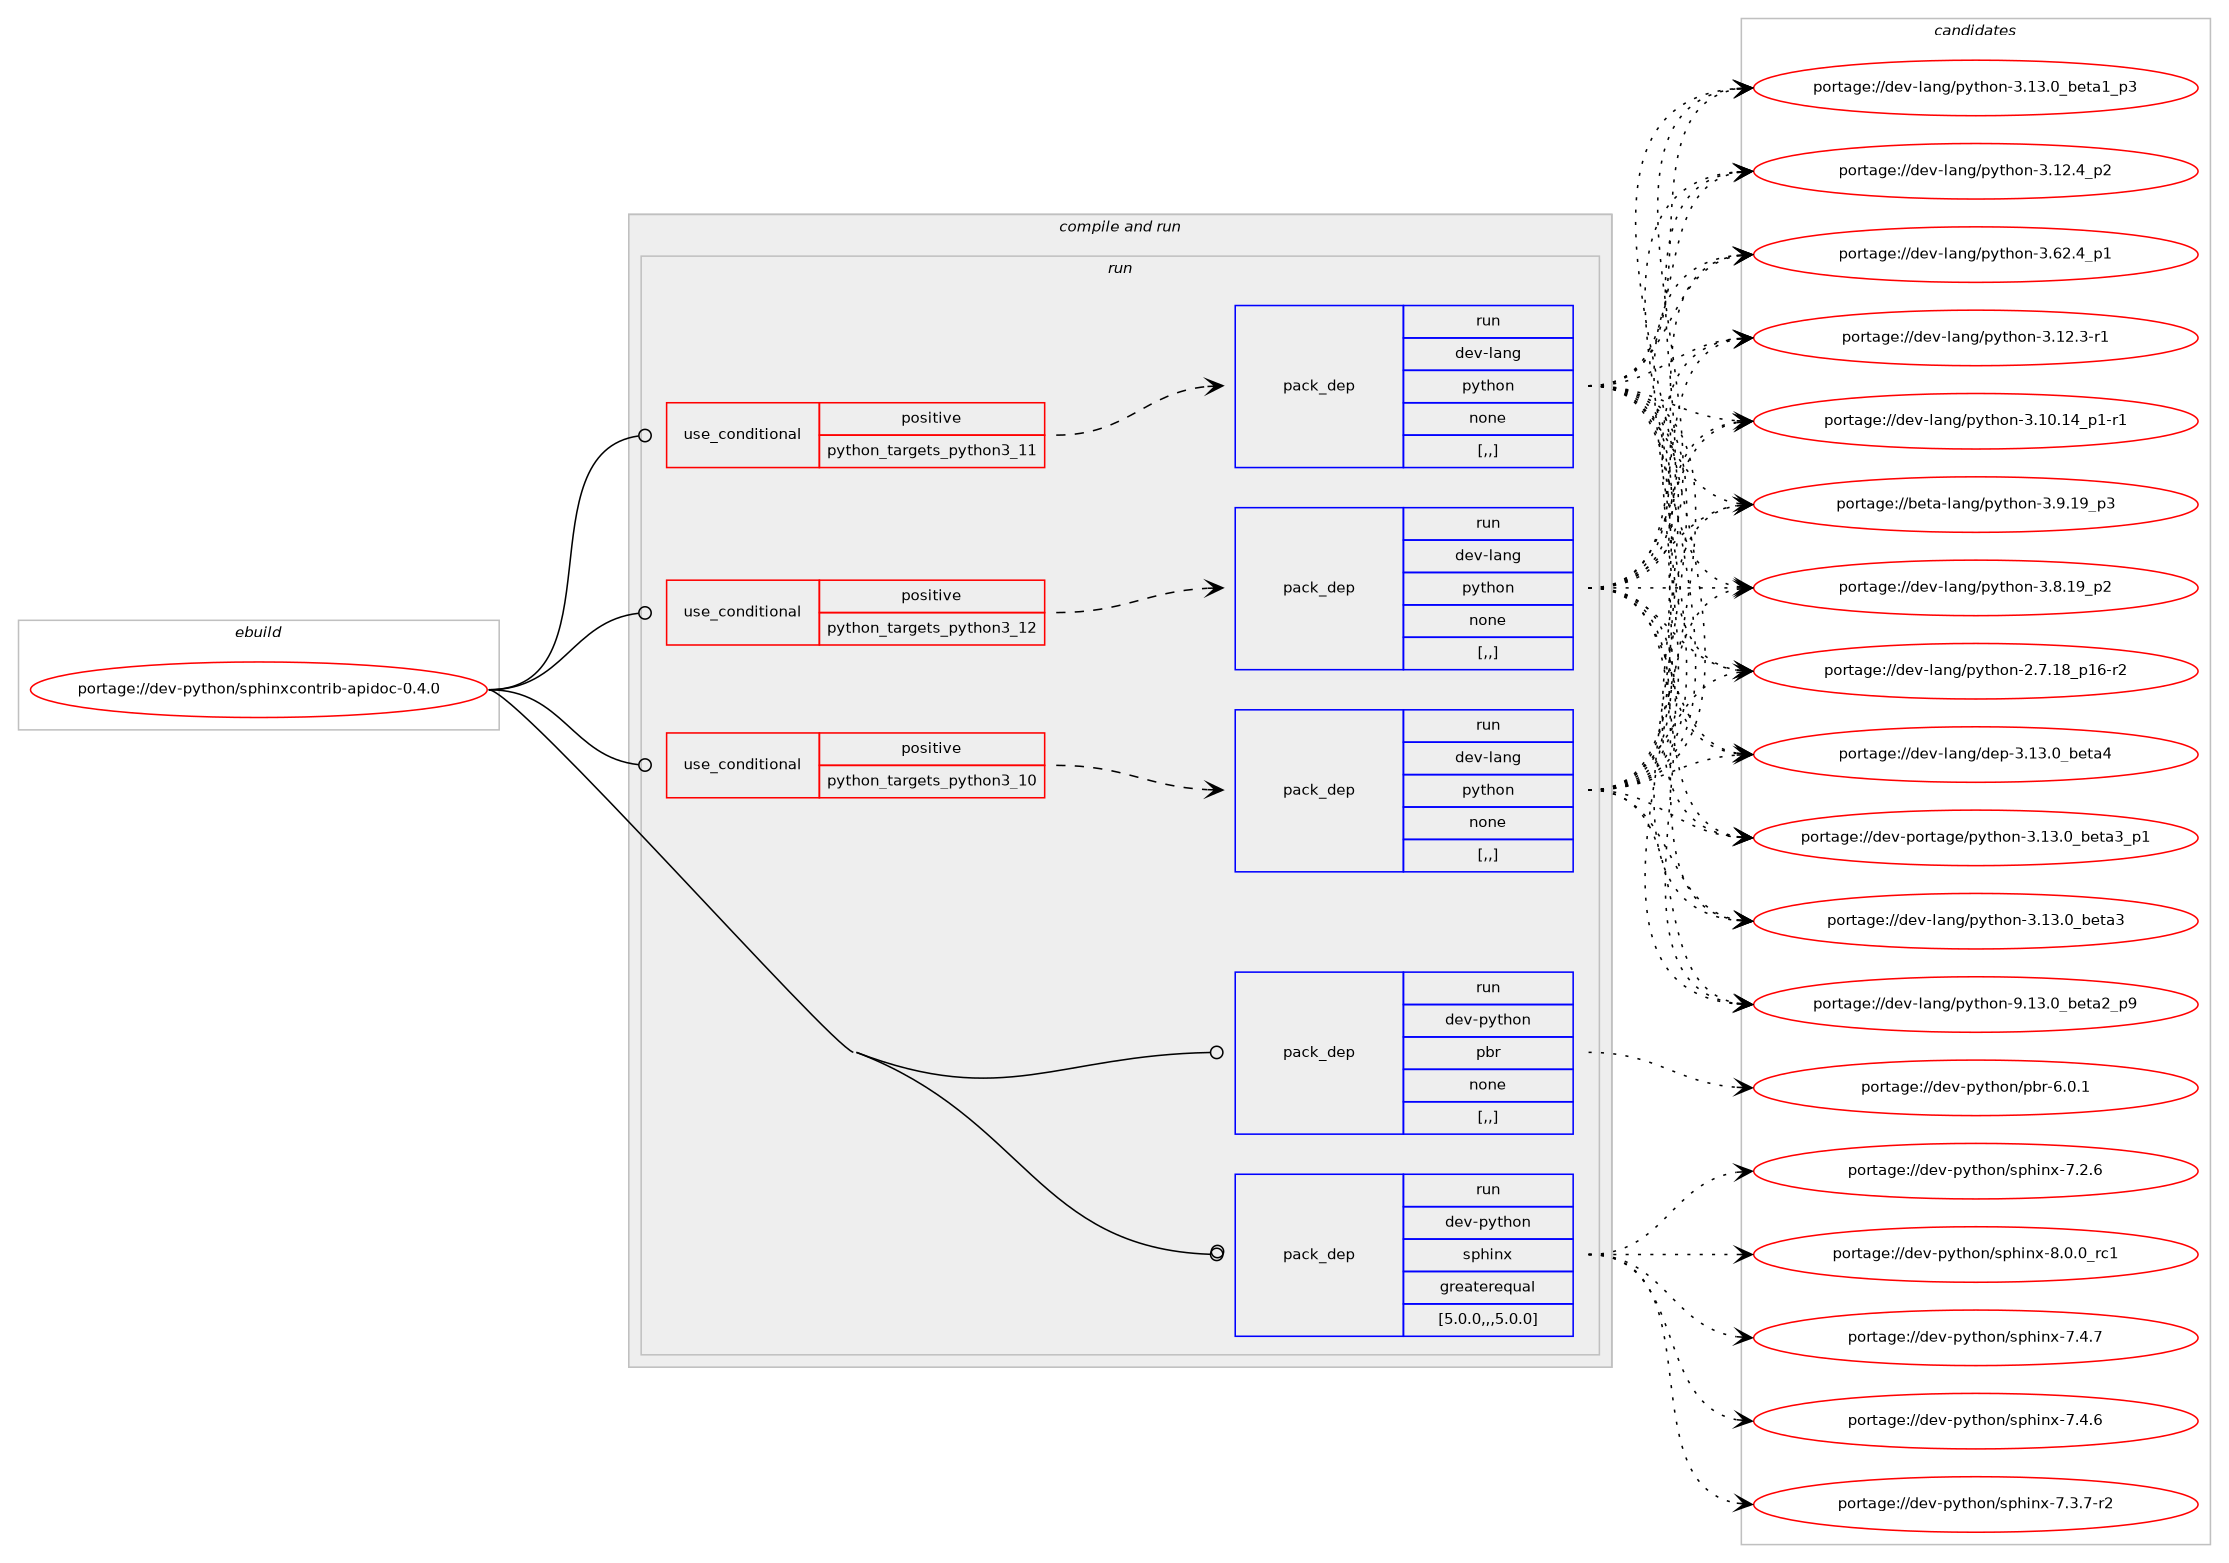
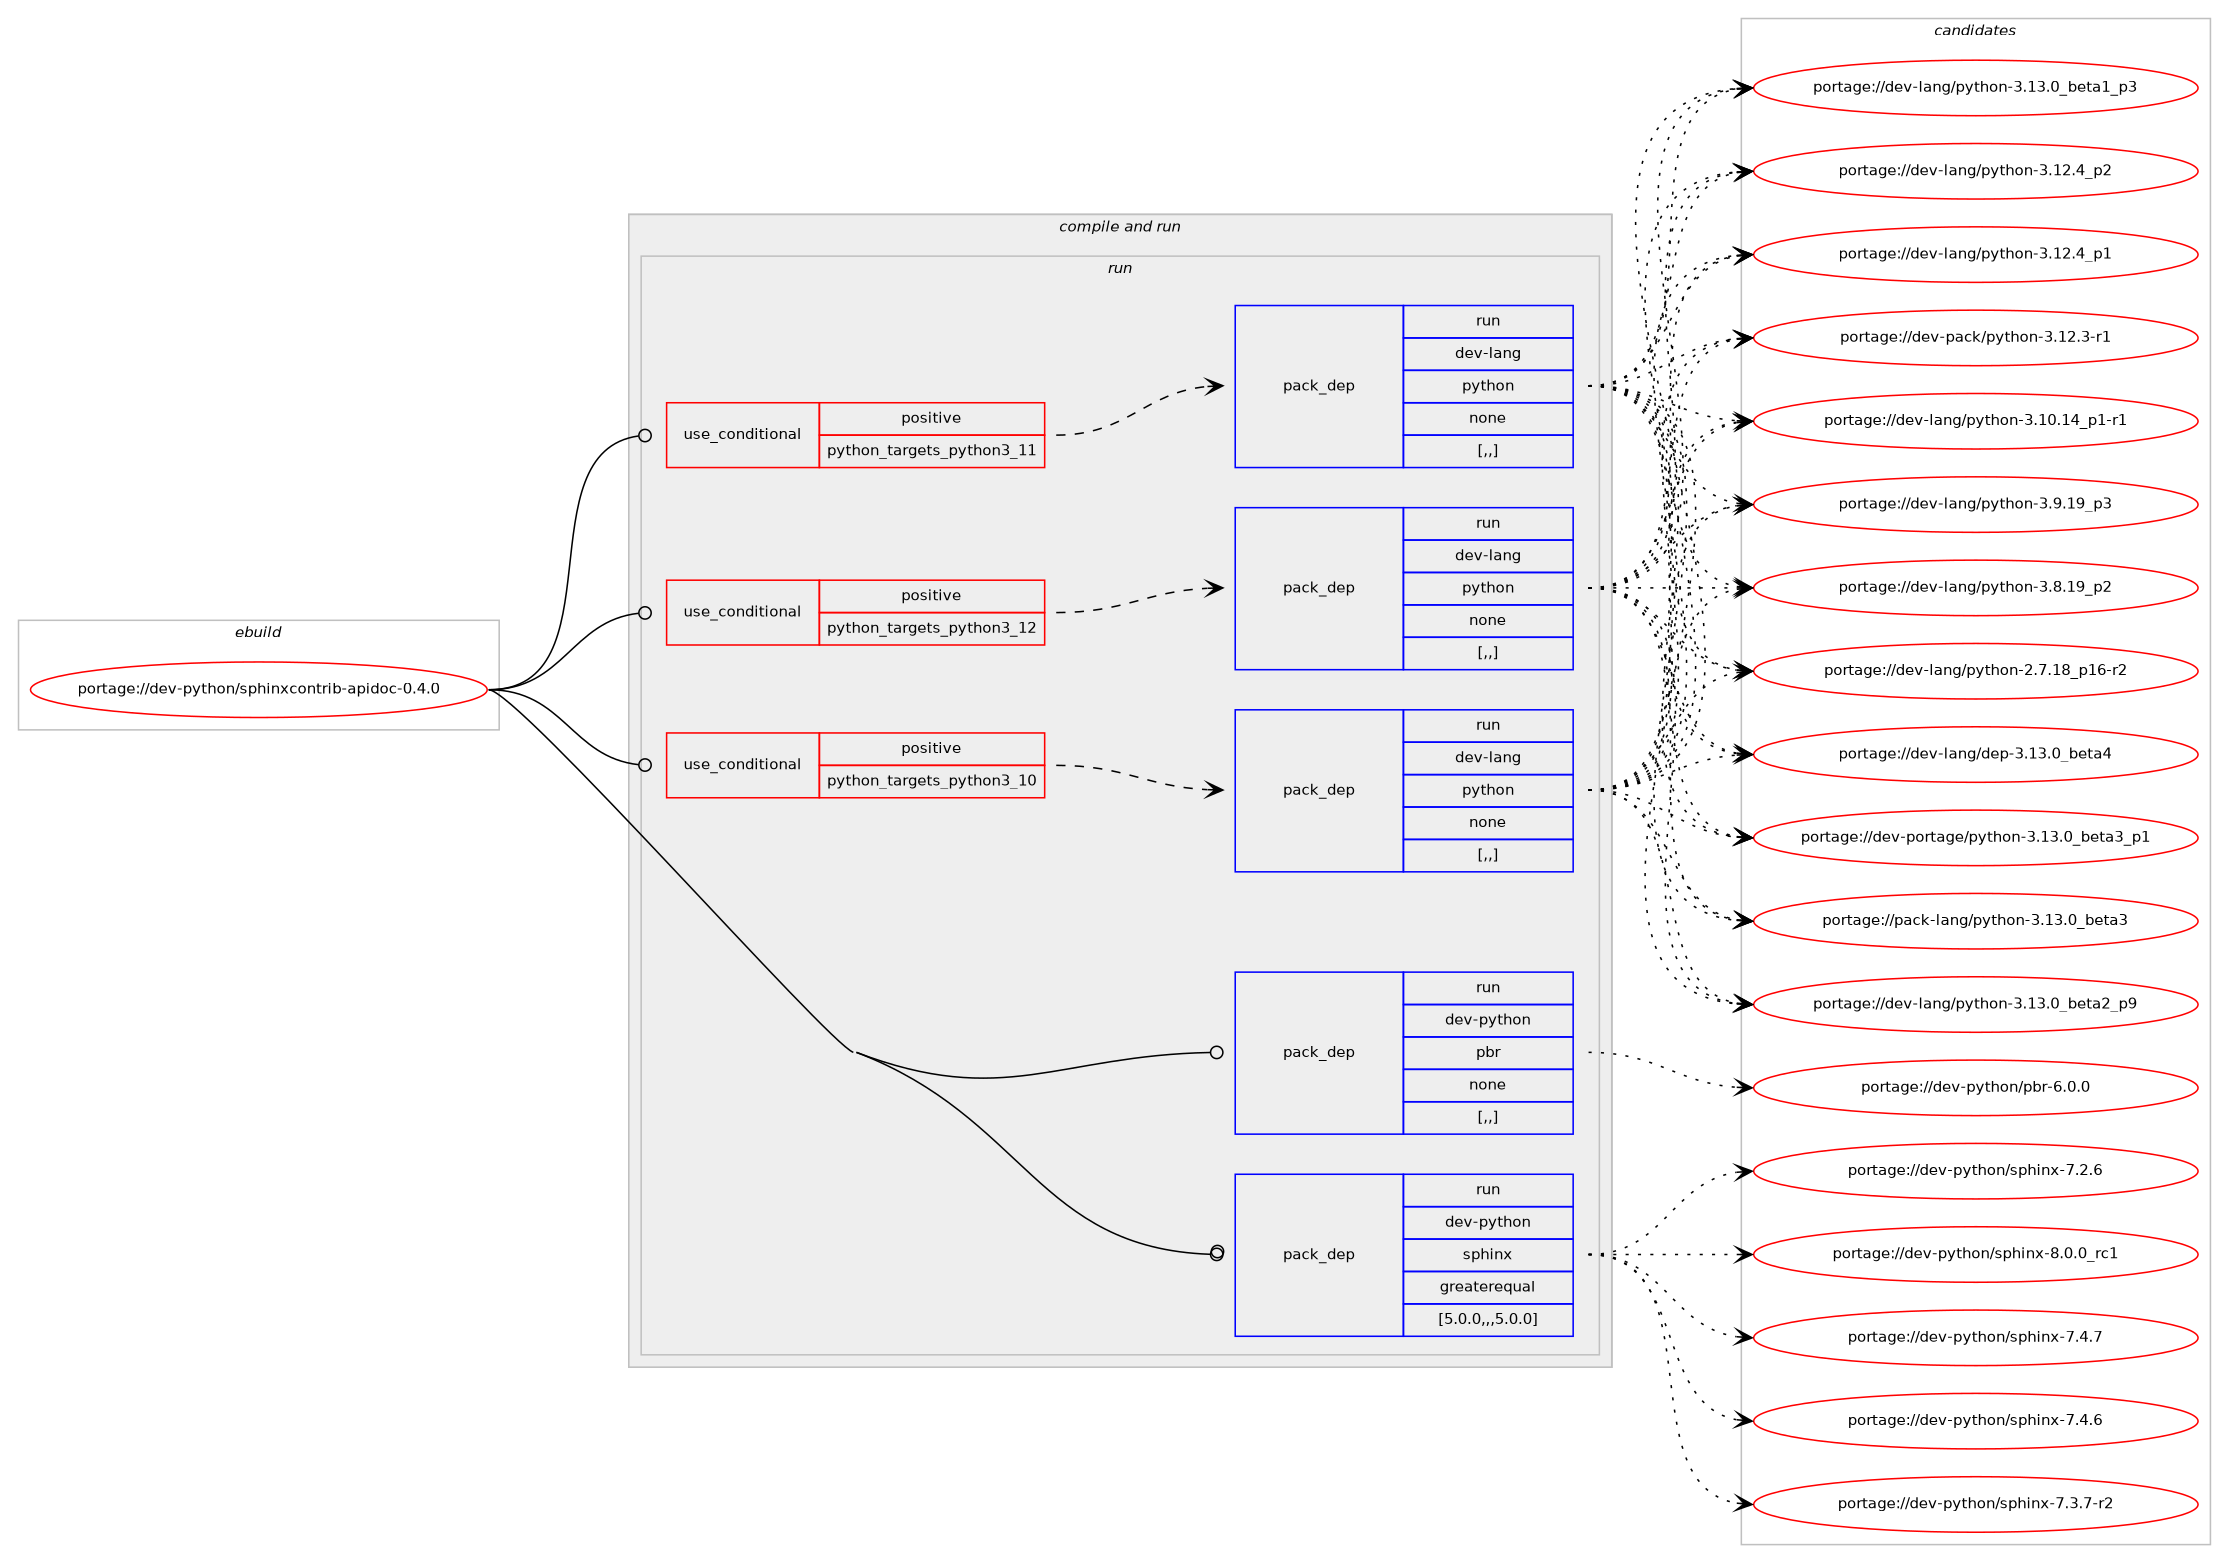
node "portage://dev-lang/python-3.62.4_p1": label "portage://dev-lang/python-3.62.4_p1" -> "portage://dev-lang/python-3.12.4_p1"
node "portage://dev-lang/python-3.12.3-r1": label "portage://dev-lang/python-3.12.3-r1" -> "portage://dev-pack/python-3.12.3-r1"
node "portage://beta-lang/python-3.9.19_p3": label "portage://beta-lang/python-3.9.19_p3" -> "portage://dev-lang/python-3.9.19_p3"
node "portage://dev-lang/python-3.13.0_beta3": label "portage://dev-lang/python-3.13.0_beta3" -> "portage://pack-lang/python-3.13.0_beta3"
node "portage://dev-lang/python-9.13.0_beta2_p9": label "portage://dev-lang/python-9.13.0_beta2_p9" -> "portage://dev-lang/python-3.13.0_beta2_p9"
node "portage://dev-python/pbr-6.0.1": label "portage://dev-python/pbr-6.0.1" -> "portage://dev-python/pbr-6.0.0"
